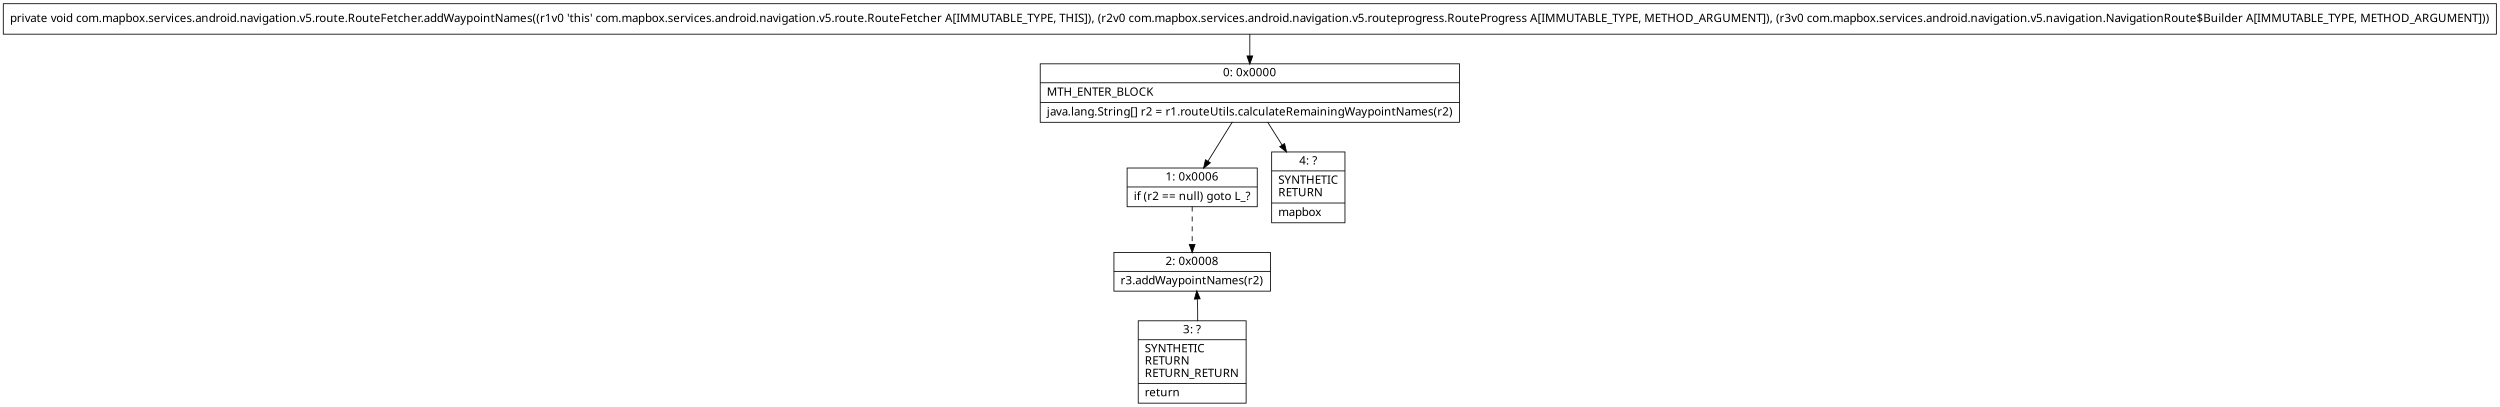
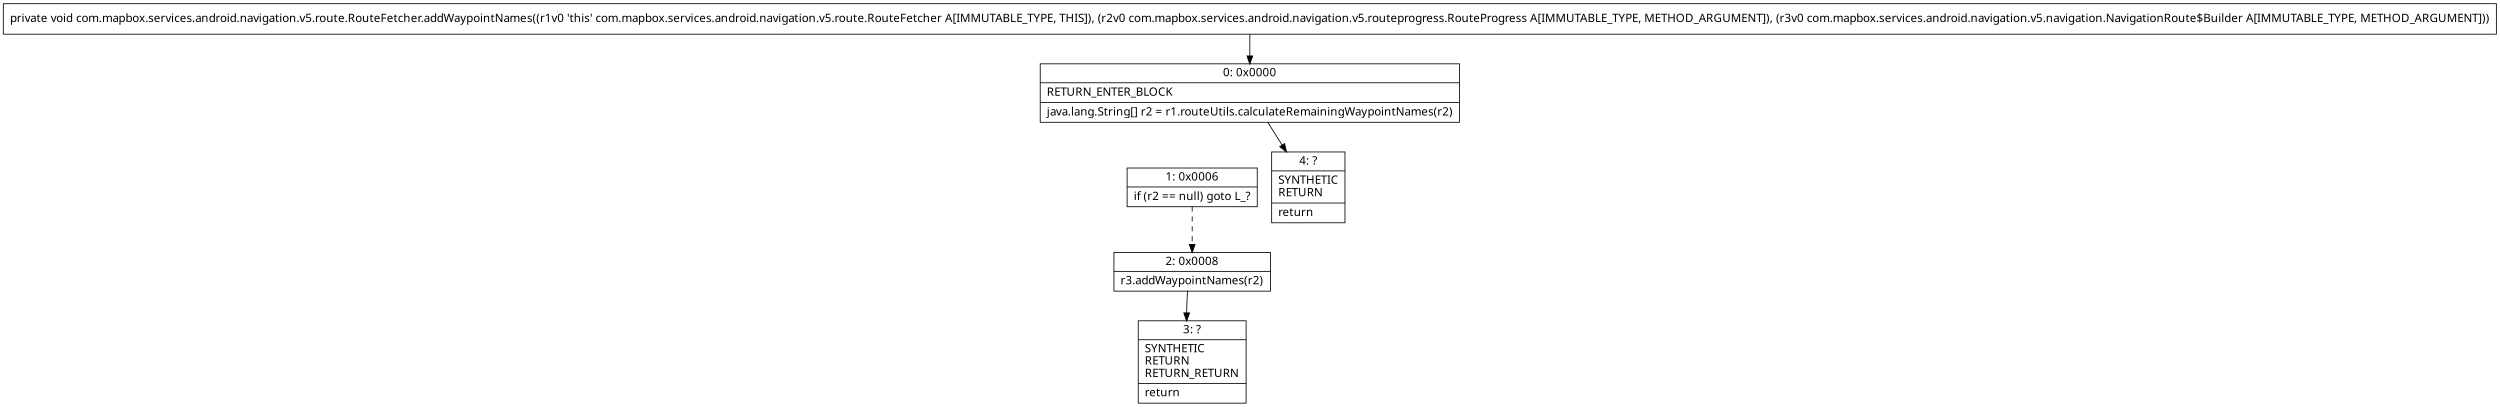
node "0: 0x0000": text "MTH_ENTER_BLOCK" -> "RETURN_ENTER_BLOCK"
edge "0: 0x0000" -> "1: 0x0006": removed
node "4: ?": text "mapbox" -> "return"
edge "3: ?" -> "2: 0x0008": reversed
